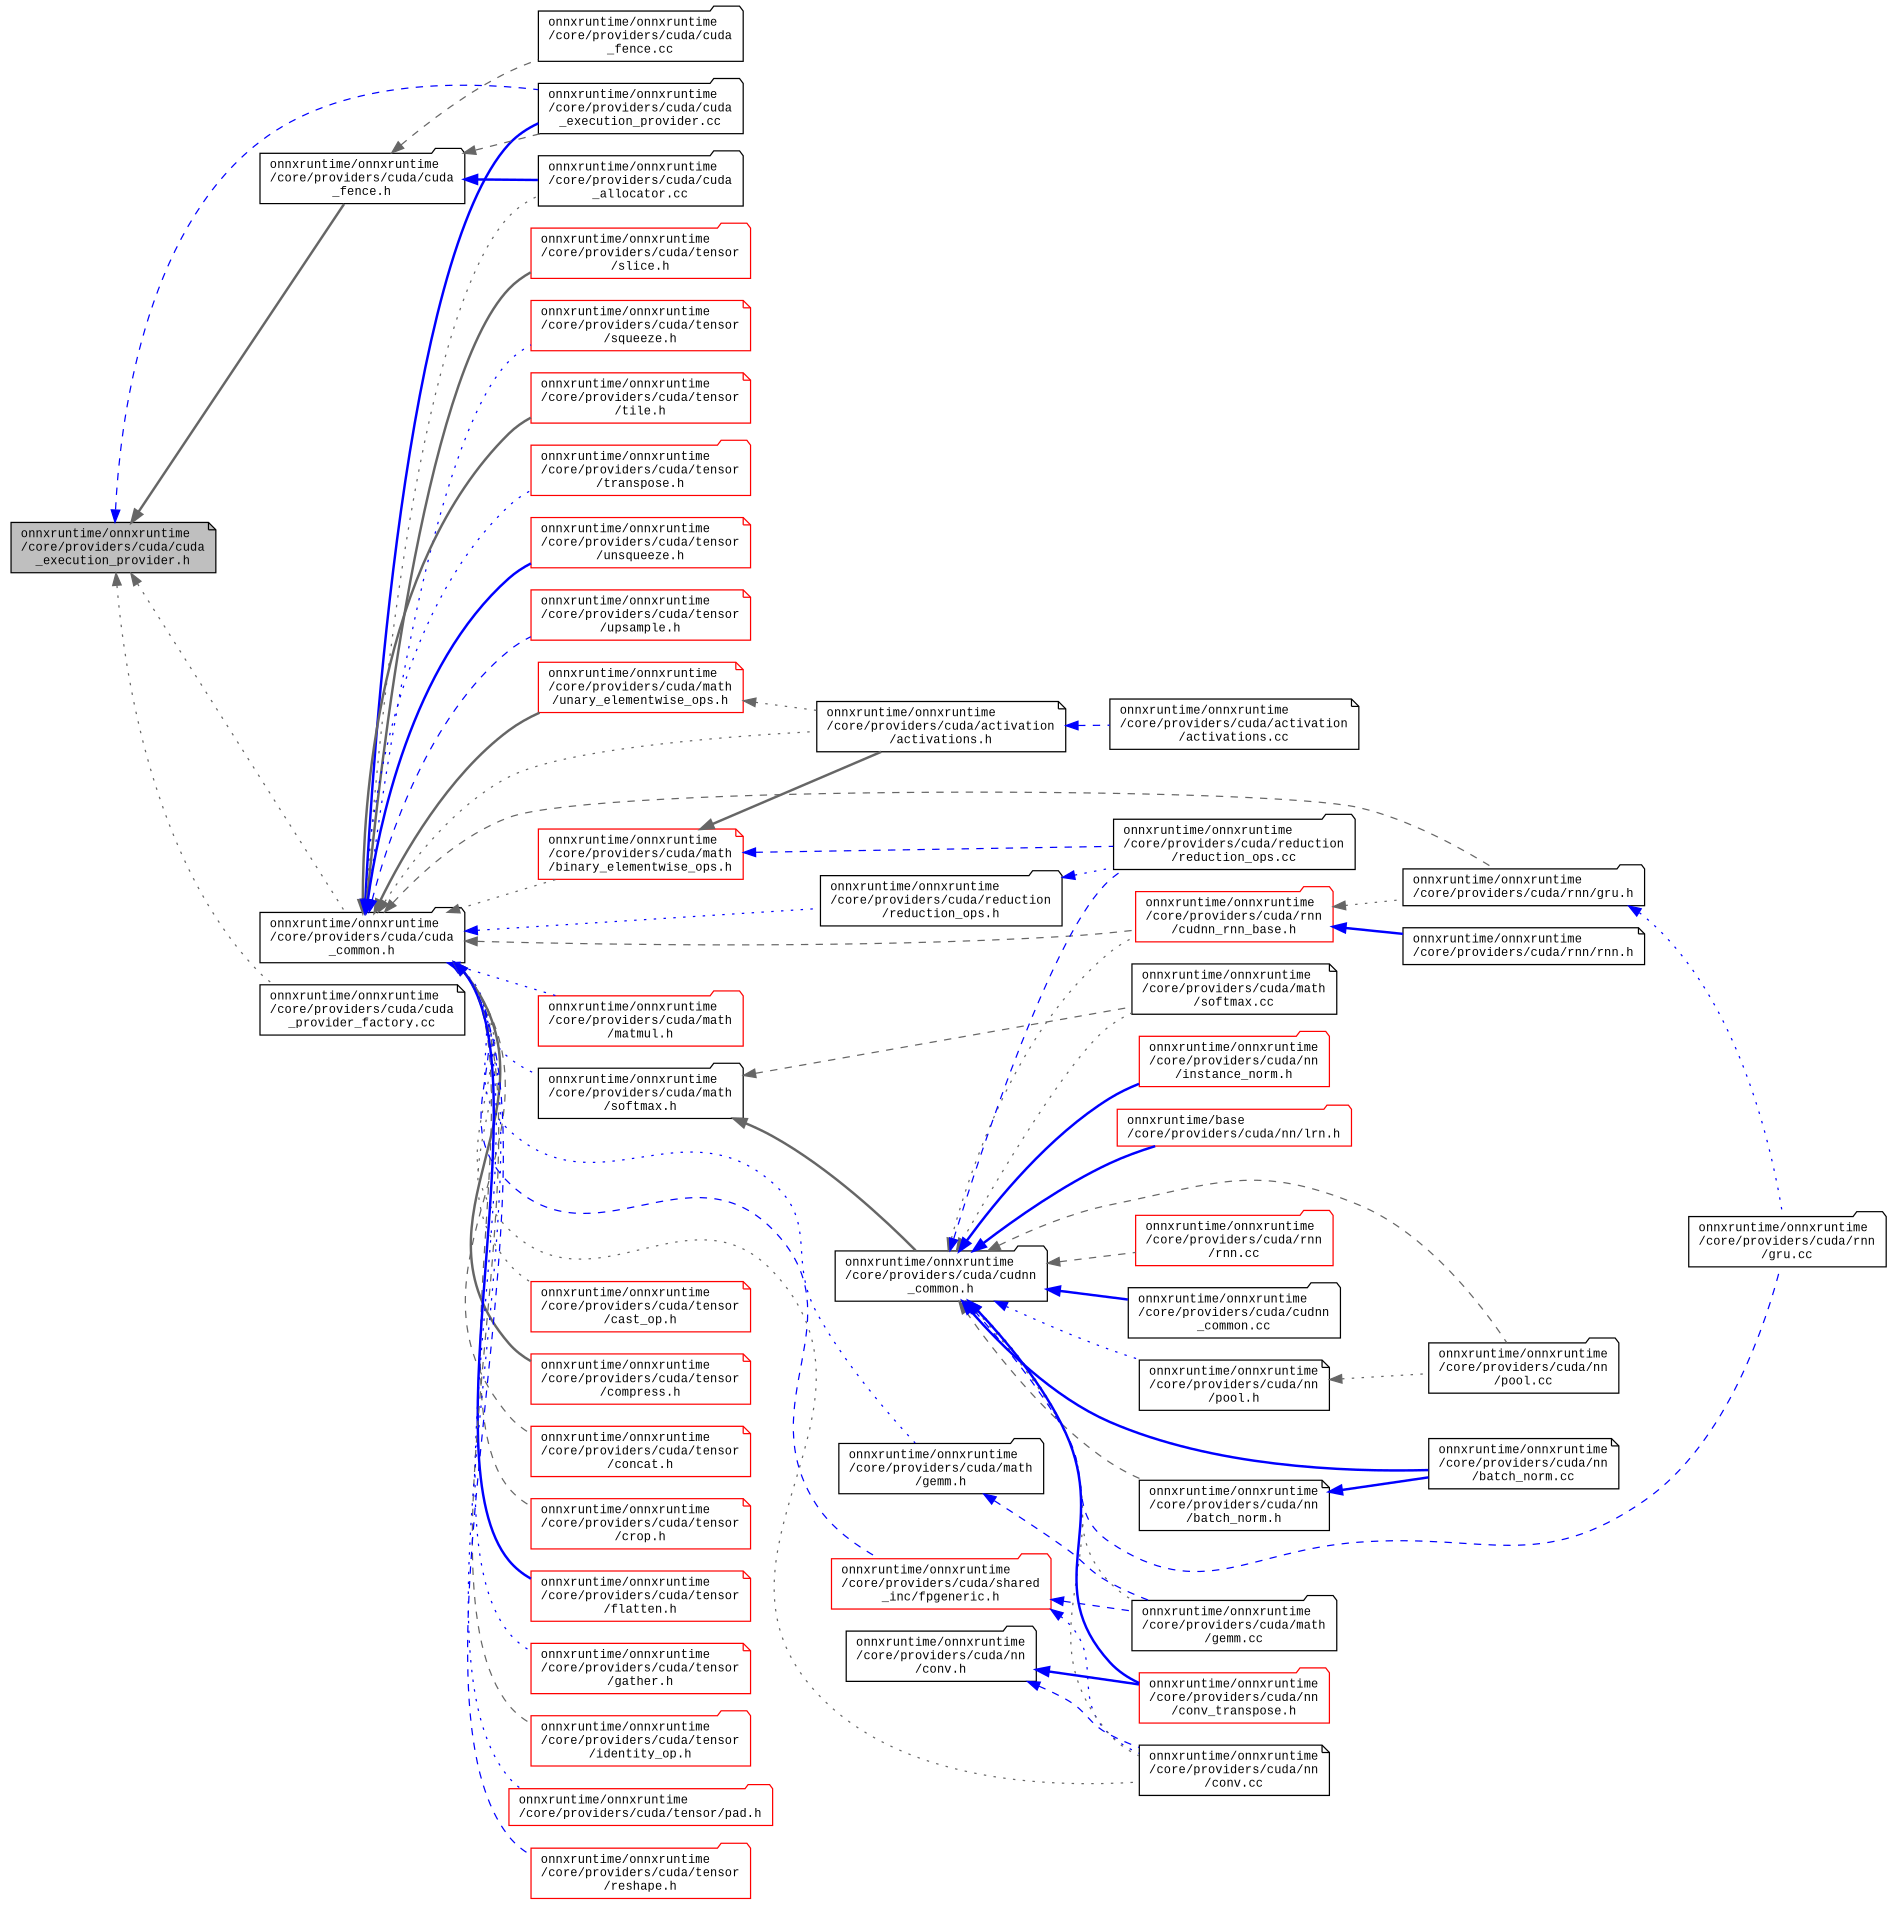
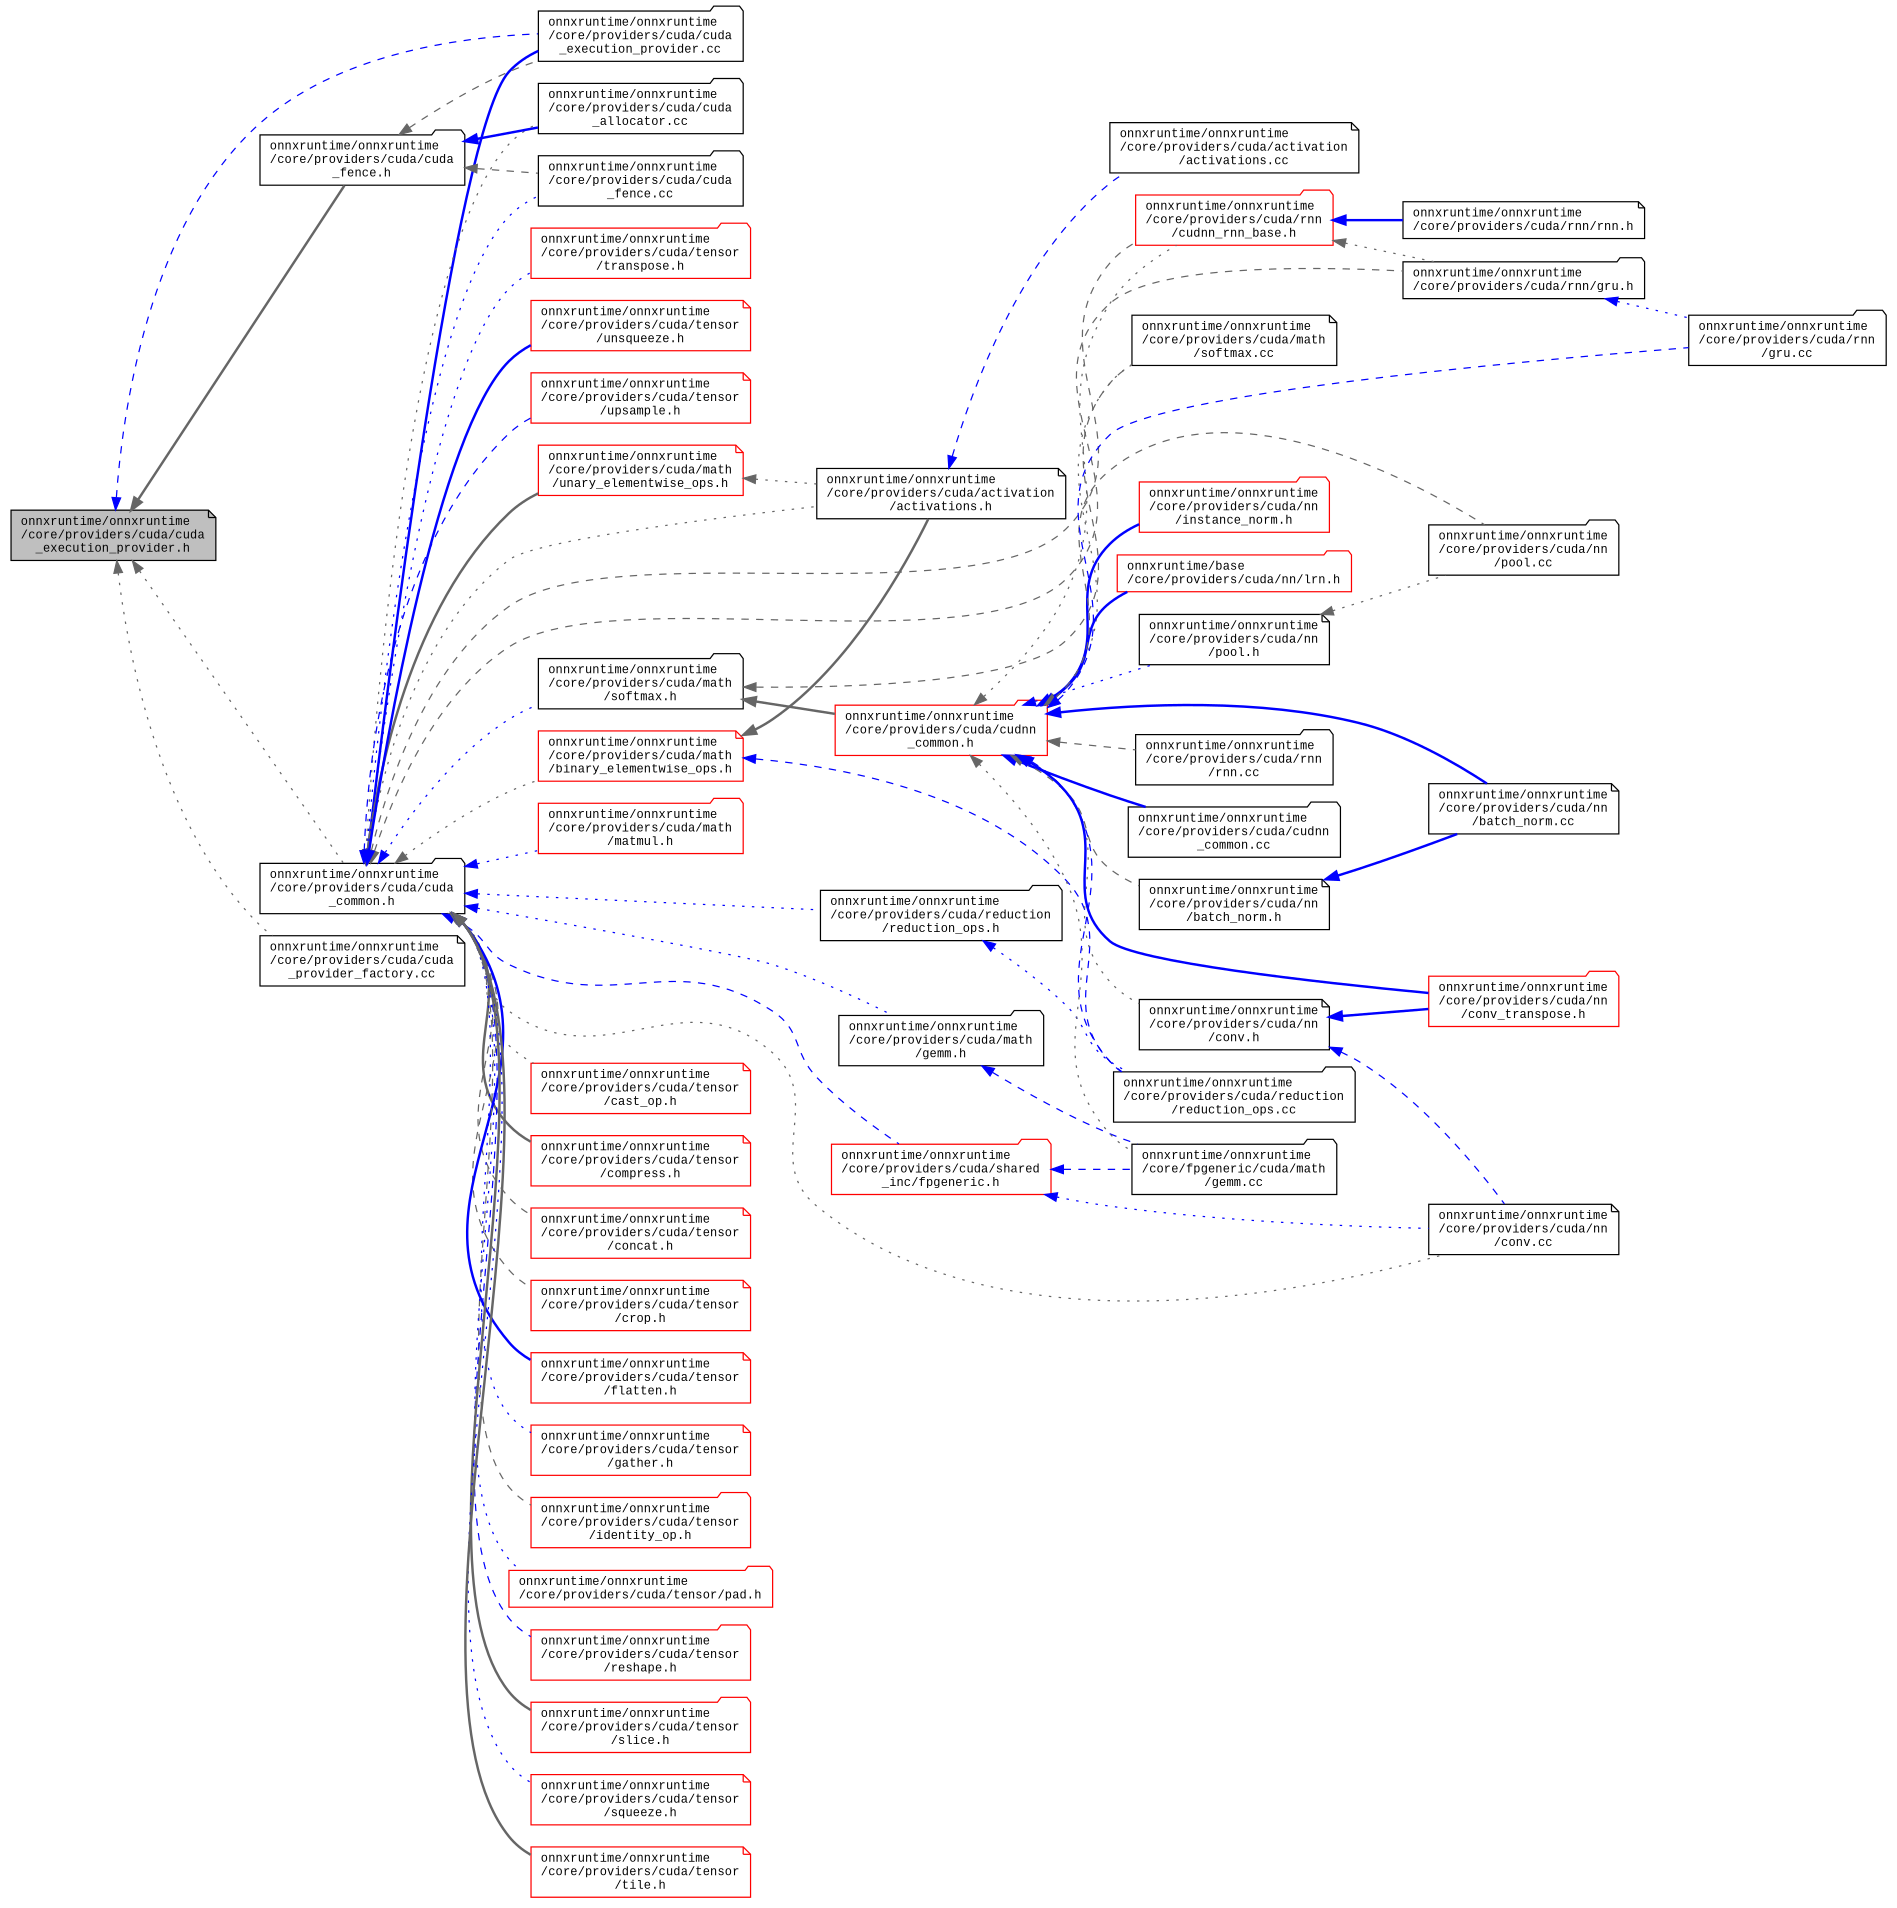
edge "onnxruntime/onnxruntime /core/providers/cuda/cuda _fence.cc" -> "onnxruntime/onnxruntime /core/providers/cuda/cuda _common.h": added
node "onnxruntime/onnxruntime /core/providers/cuda/rnn /rnn.cc": color red -> black
node "onnxruntime/onnxruntime /core/providers/cuda/cudnn _common.h": color black -> red
node "onnxruntime/onnxruntime /core/providers/cuda/math /gemm.cc": label "onnxruntime/onnxruntime /core/providers/cuda/math /gemm.cc" -> "onnxruntime/onnxruntime /core/fpgeneric/cuda/math /gemm.cc"
edge "onnxruntime/onnxruntime /core/providers/cuda/nn /conv.cc" -> "onnxruntime/onnxruntime /core/providers/cuda/cudnn _common.h": now "onnxruntime/onnxruntime /core/providers/cuda/nn /conv.h" -> "onnxruntime/onnxruntime /core/providers/cuda/cudnn _common.h"
node "onnxruntime/onnxruntime /core/providers/cuda/nn /conv.h": shape folder -> note
